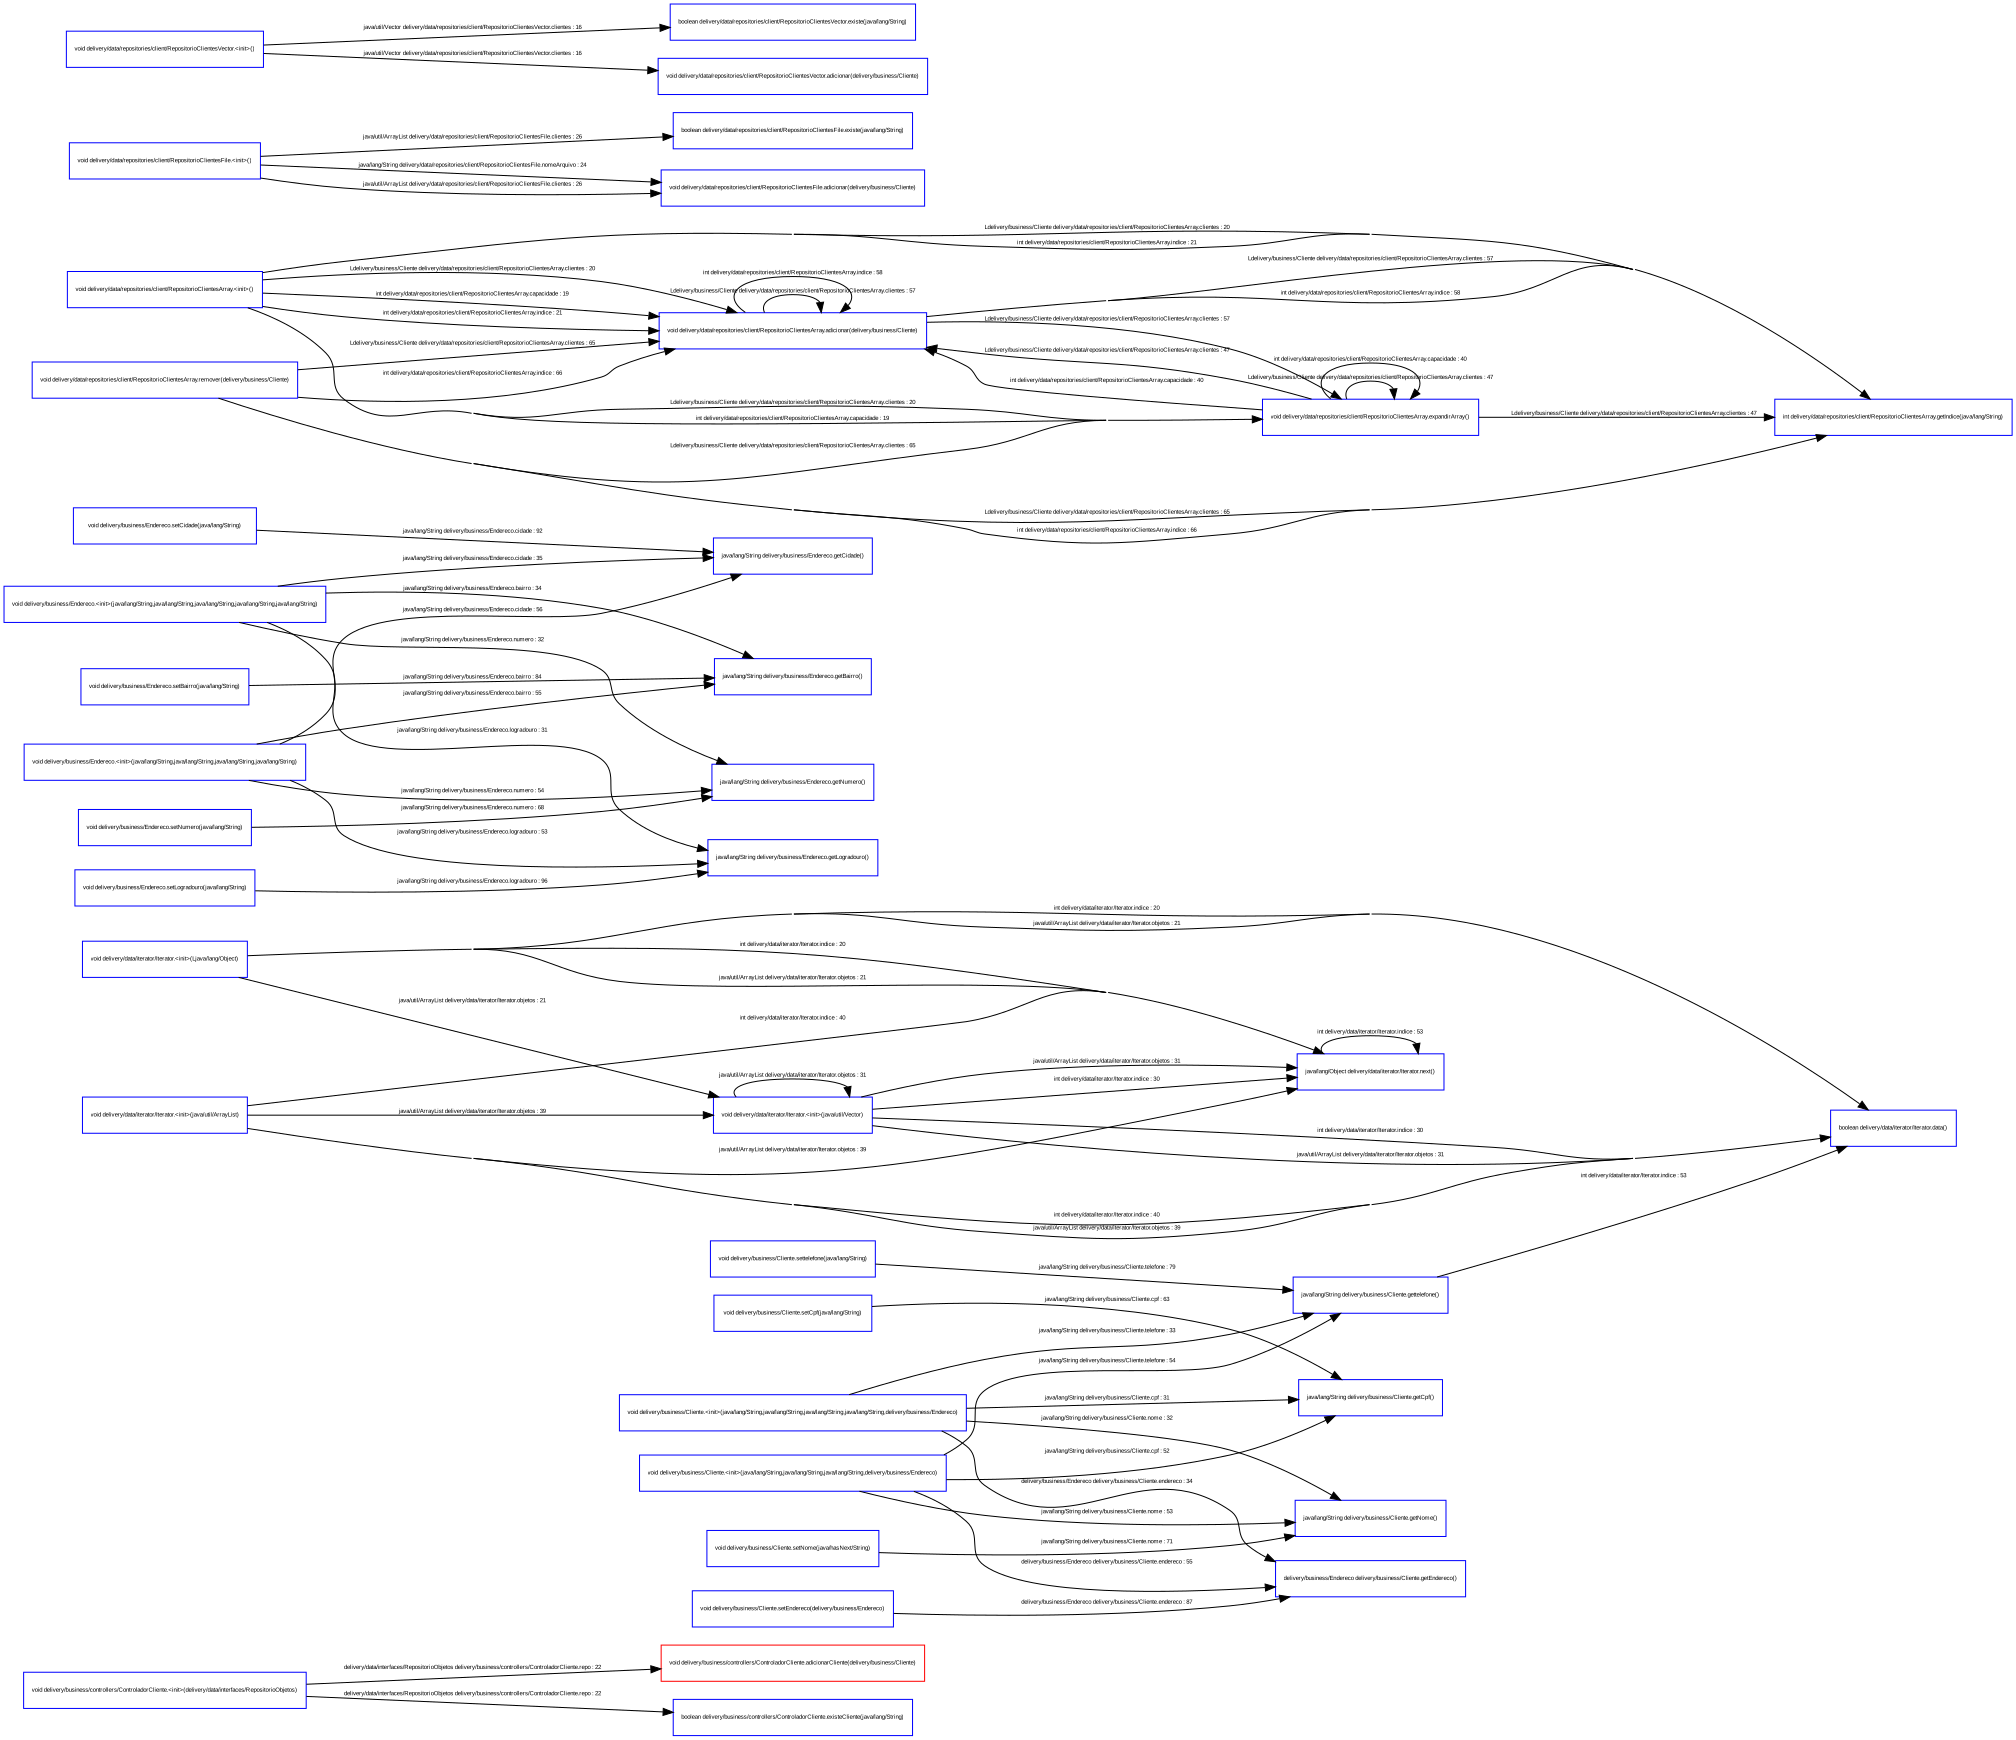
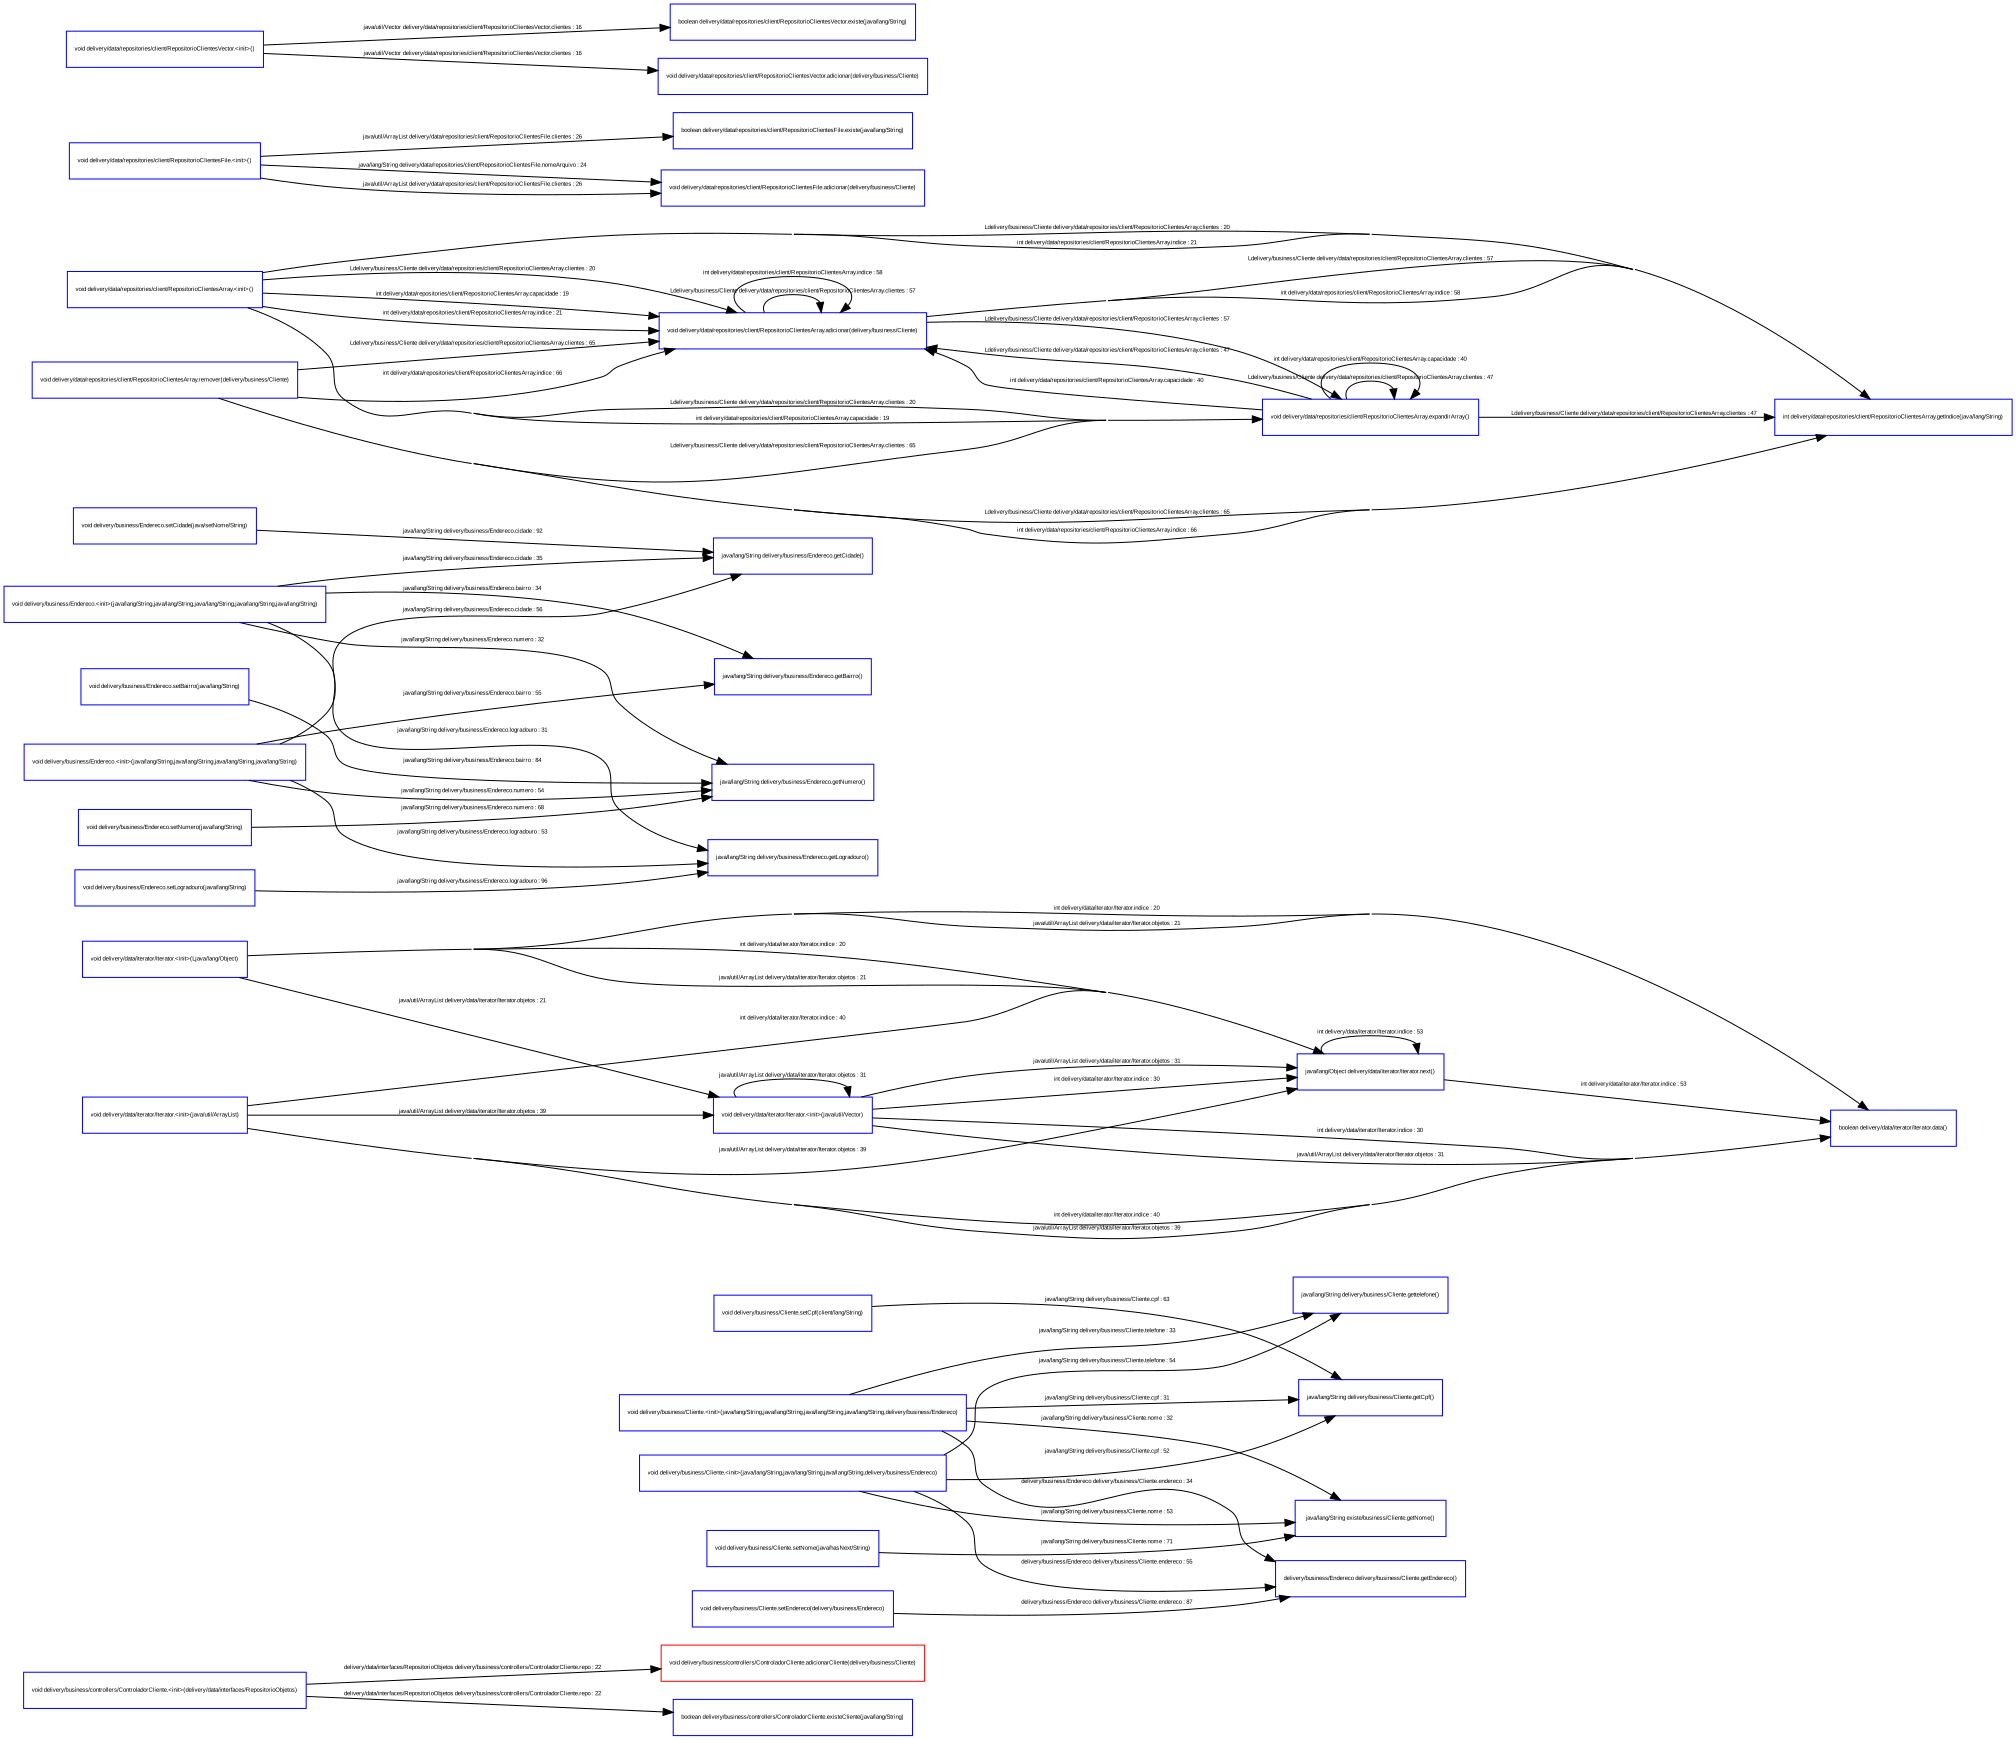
node "void delivery/business/Endereco.setCidade(java/lang/String)": label "void delivery/business/Endereco.setCidade(java/lang/String)" -> "void delivery/business/Endereco.setCidade(java/setNome/String)"
edge "void delivery/business/Endereco.setBairro(java/lang/String)" -> "java/lang/String delivery/business/Endereco.getBairro()": now "void delivery/business/Endereco.setBairro(java/lang/String)" -> "java/lang/String delivery/business/Endereco.getNumero()"
edge "java/lang/String delivery/business/Cliente.gettelefone()" -> "boolean delivery/data/iterator/Iterator.data()": now "java/lang/Object delivery/data/iterator/Iterator.next()" -> "boolean delivery/data/iterator/Iterator.data()"
node "void delivery/business/Cliente.settelefone(java/lang/String)": removed
node "void delivery/business/Cliente.setCpf(java/lang/String)": label "void delivery/business/Cliente.setCpf(java/lang/String)" -> "void delivery/business/Cliente.setCpf(client/lang/String)"
node "java/lang/String delivery/business/Cliente.getNome()": label "java/lang/String delivery/business/Cliente.getNome()" -> "java/lang/String existe/business/Cliente.getNome()"
